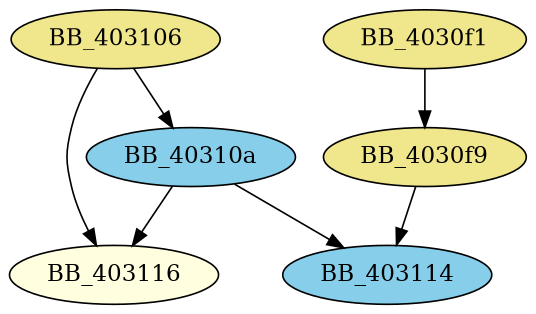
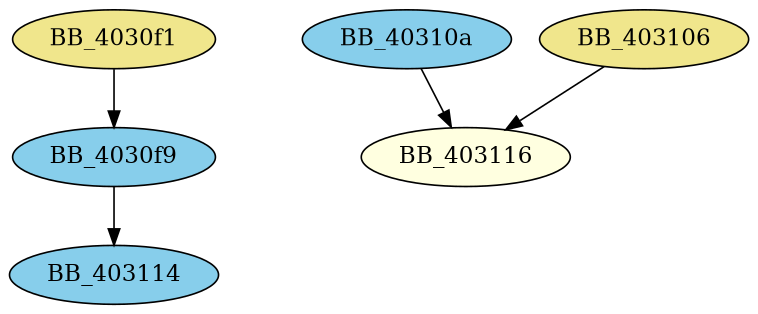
edge "BB_403106" -> "BB_40310a": removed
node "BB_4030f9": fillcolor khaki -> skyblue
edge "BB_40310a" -> "BB_403114": removed
